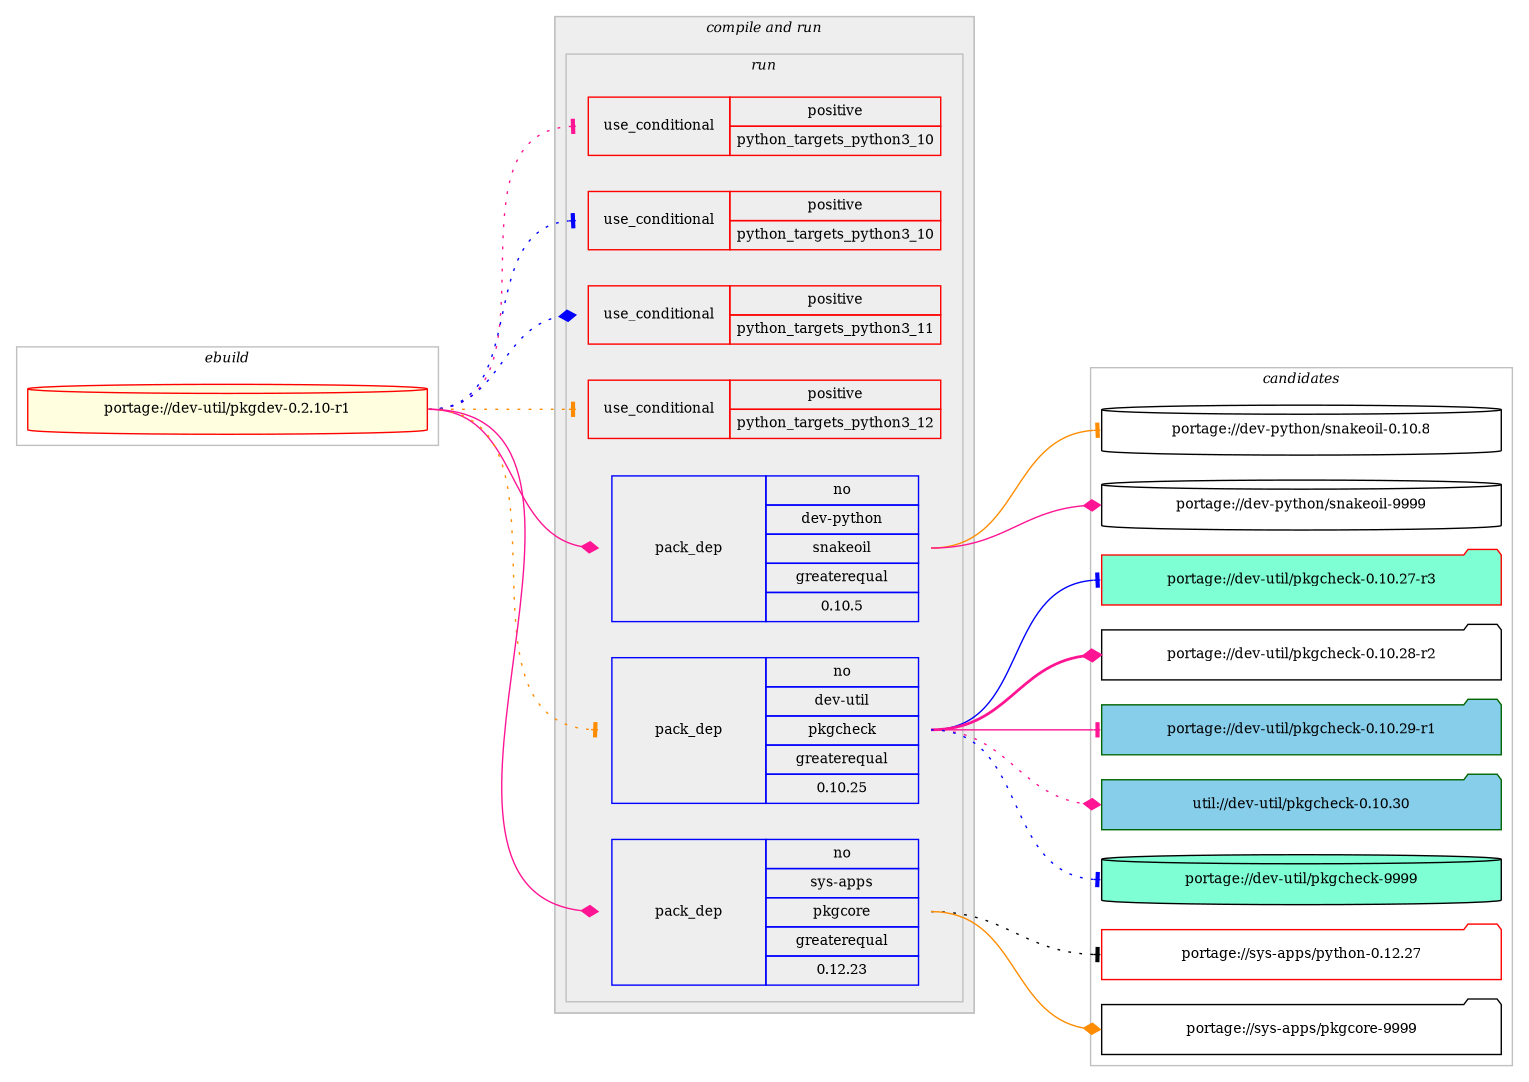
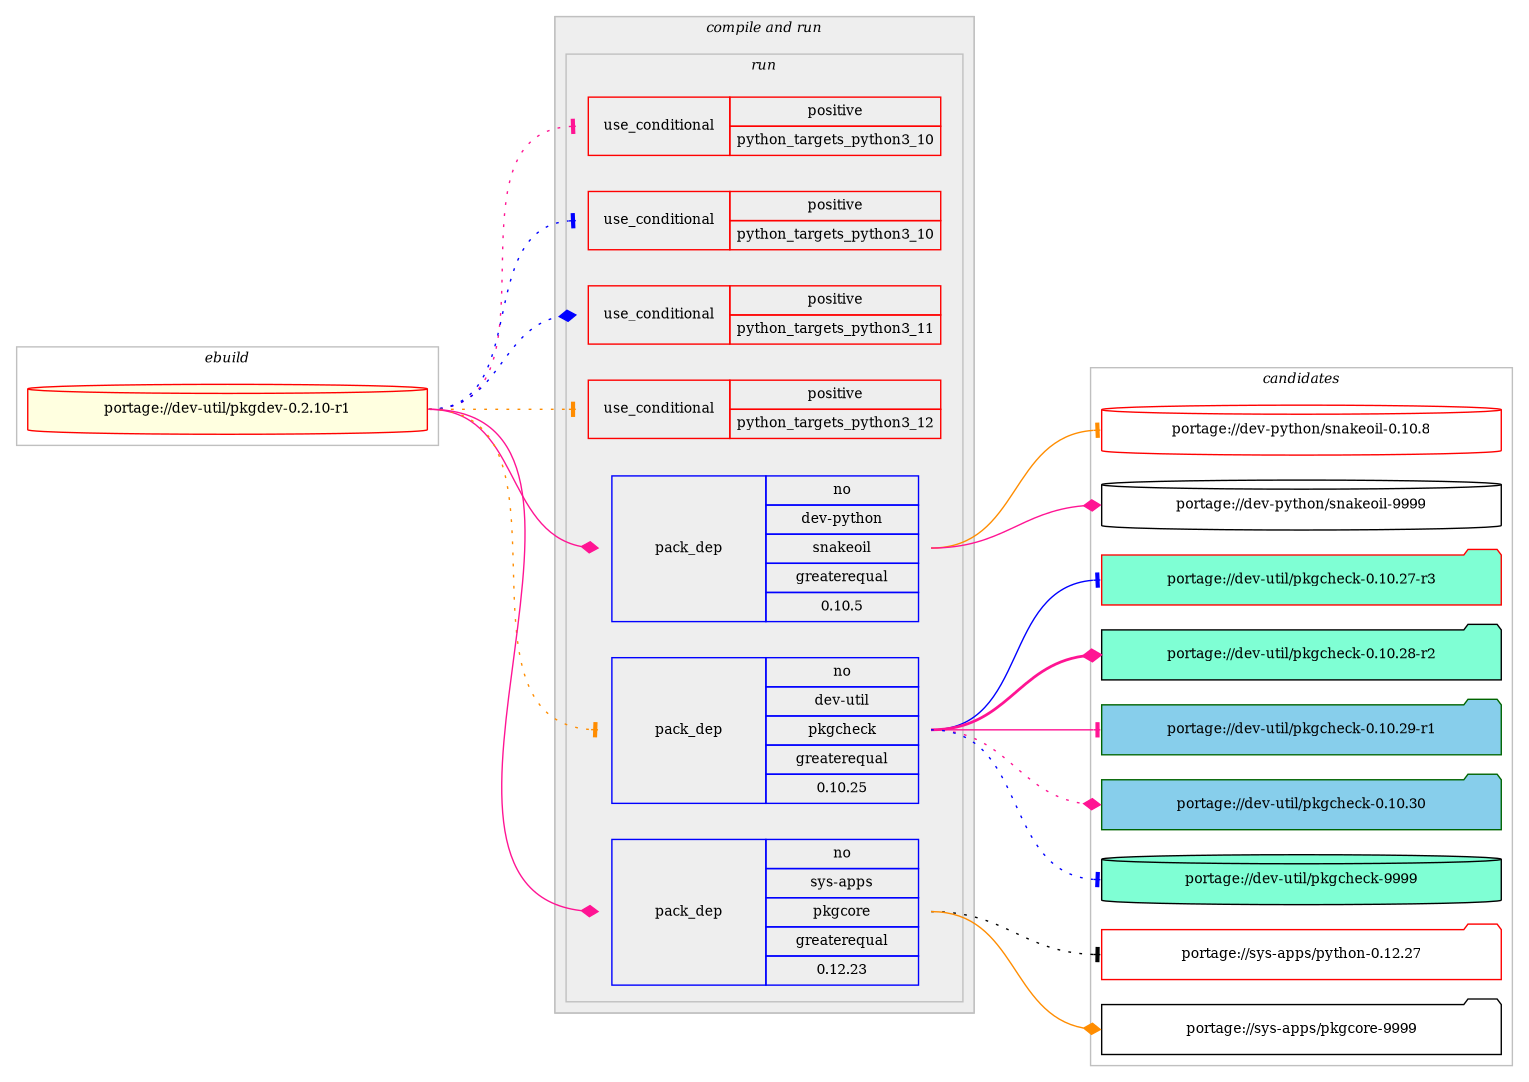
node "portage://dev-python/snakeoil-0.10.8": color black -> red
node "portage://dev-util/pkgcheck-0.10.28-r2": fillcolor white -> aquamarine
node "util://dev-util/pkgcheck-0.10.30": label "util://dev-util/pkgcheck-0.10.30" -> "portage://dev-util/pkgcheck-0.10.30"
